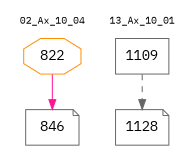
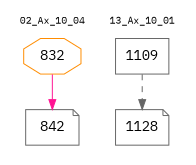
node "822": label "822" -> "832"
node "846": label "846" -> "842"
